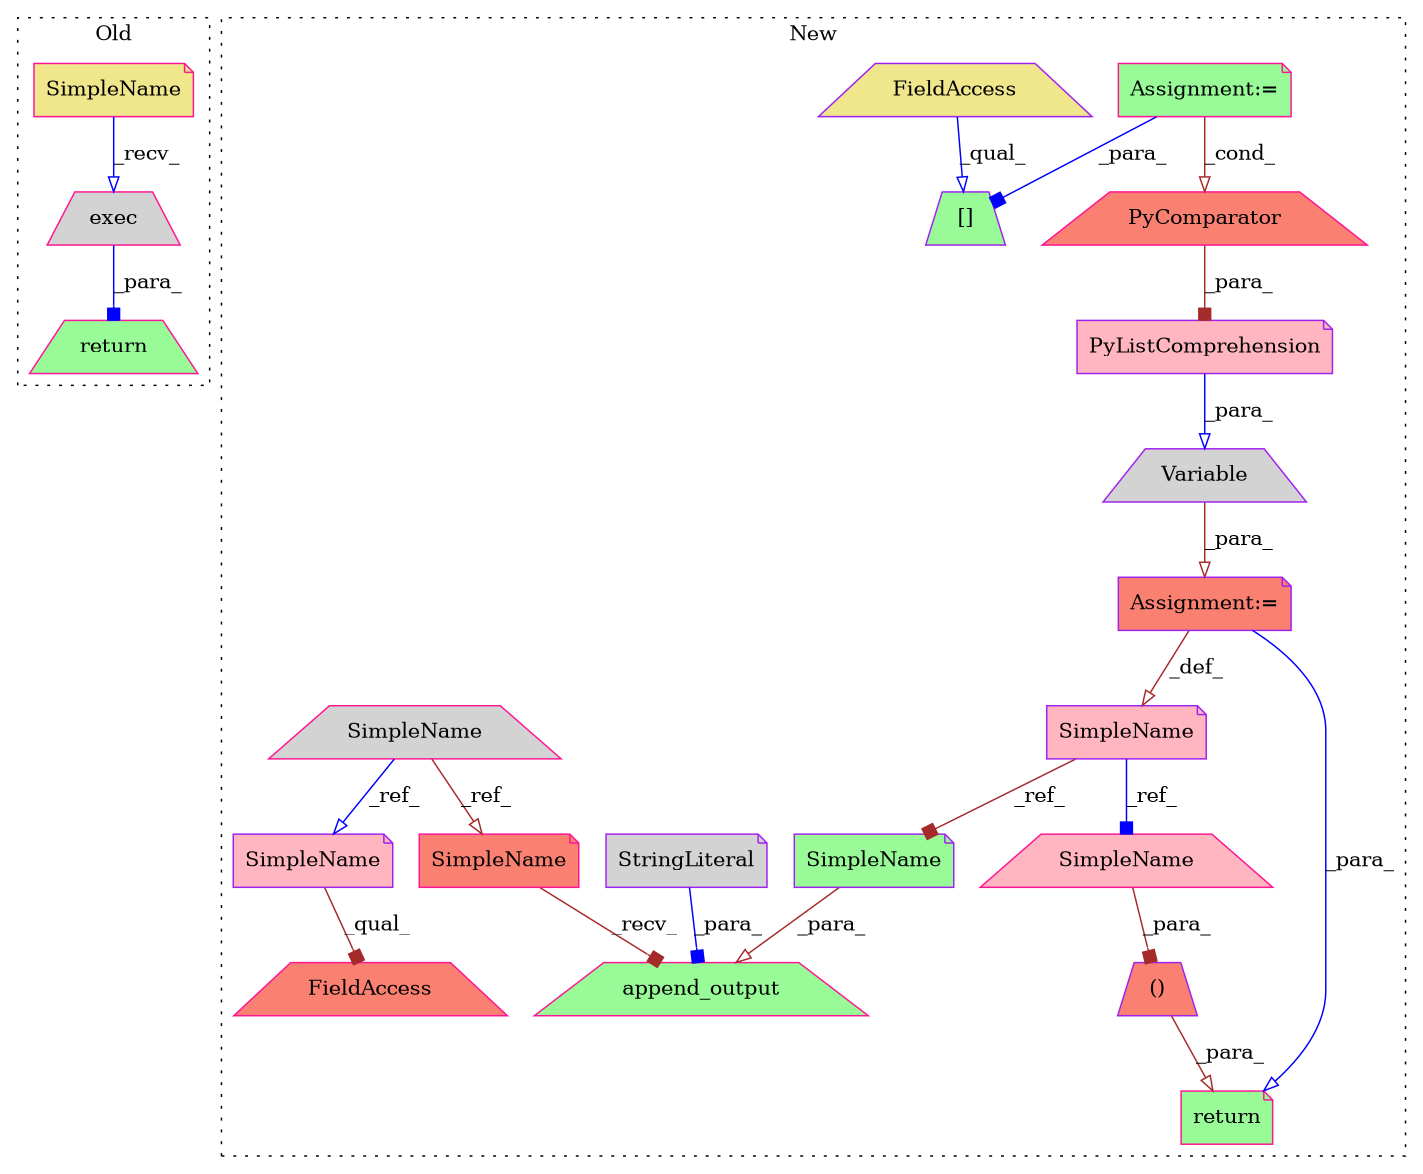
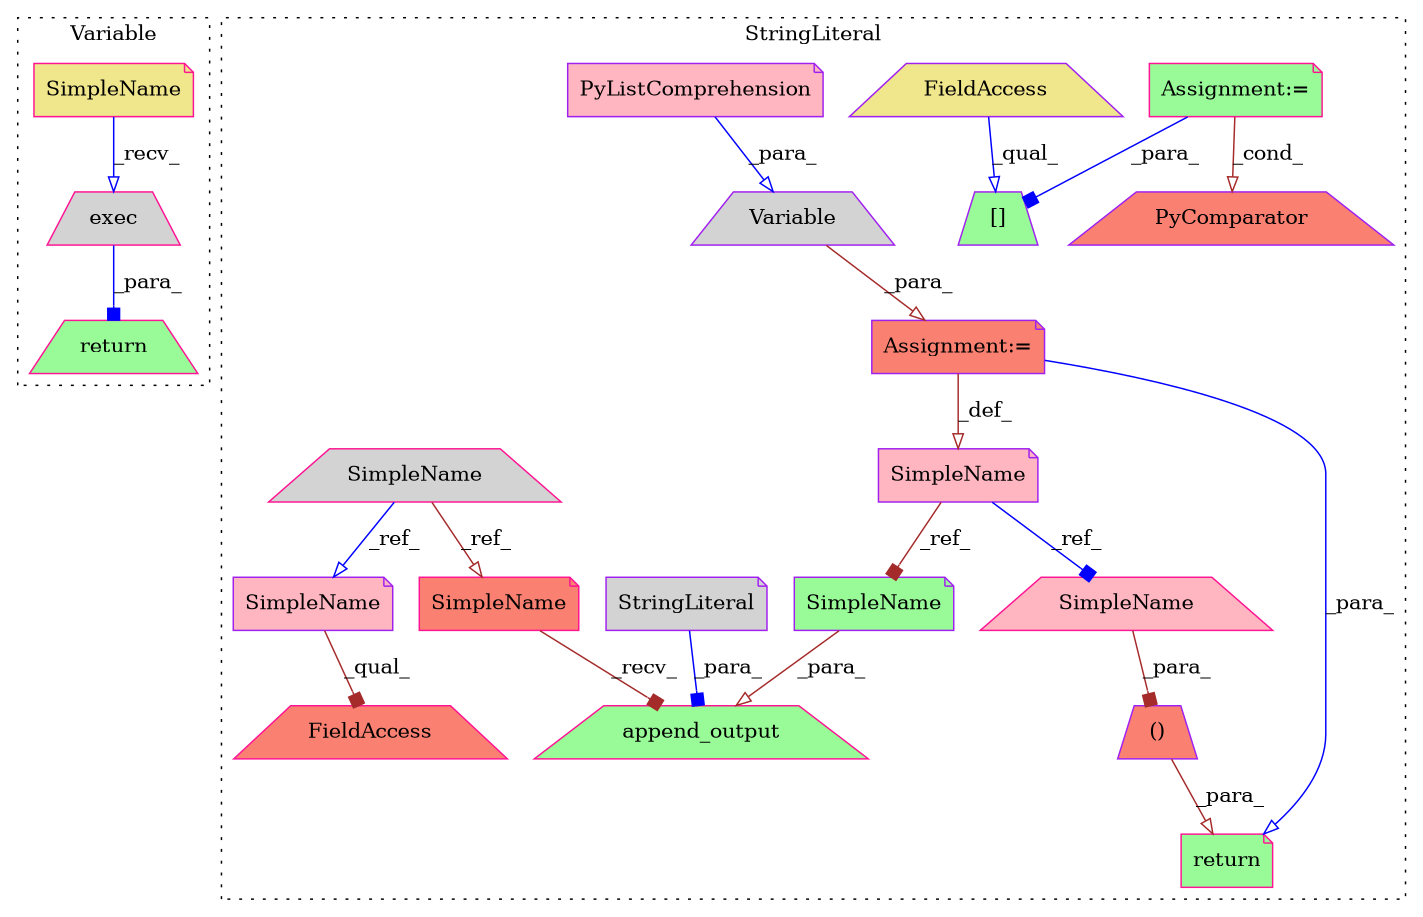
cluster "Old": label "Old" -> "Variable"
cluster "New": label "New" -> "StringLiteral"
node "PyComparator": color deeppink -> purple
edge "PyComparator" -> "PyListComprehension": removed, label "_para_"
